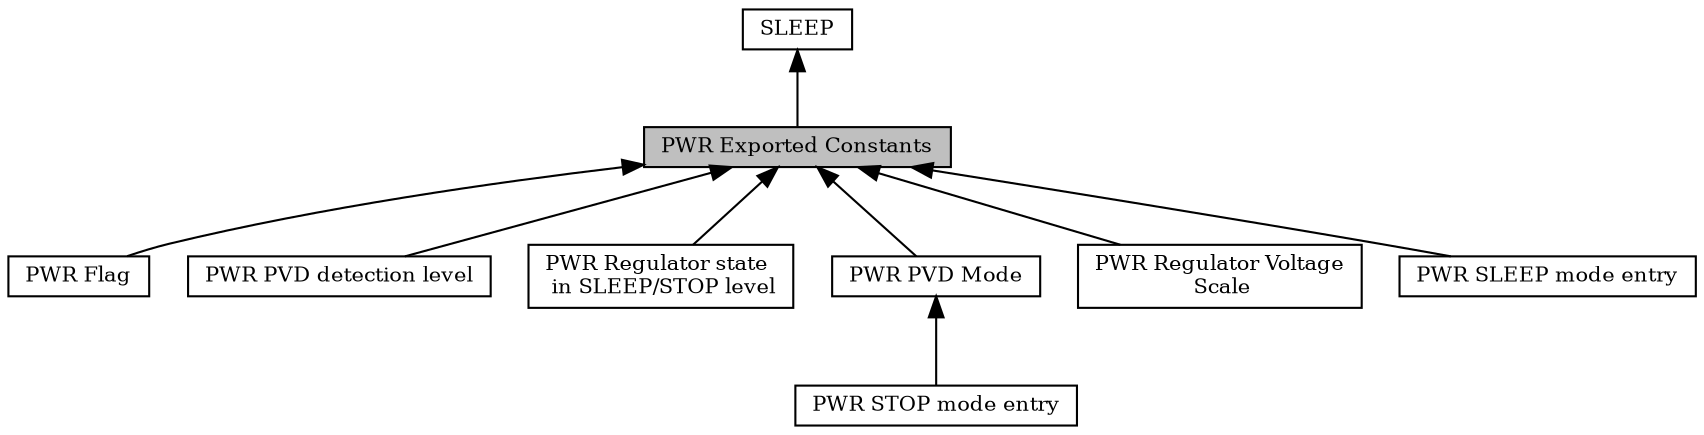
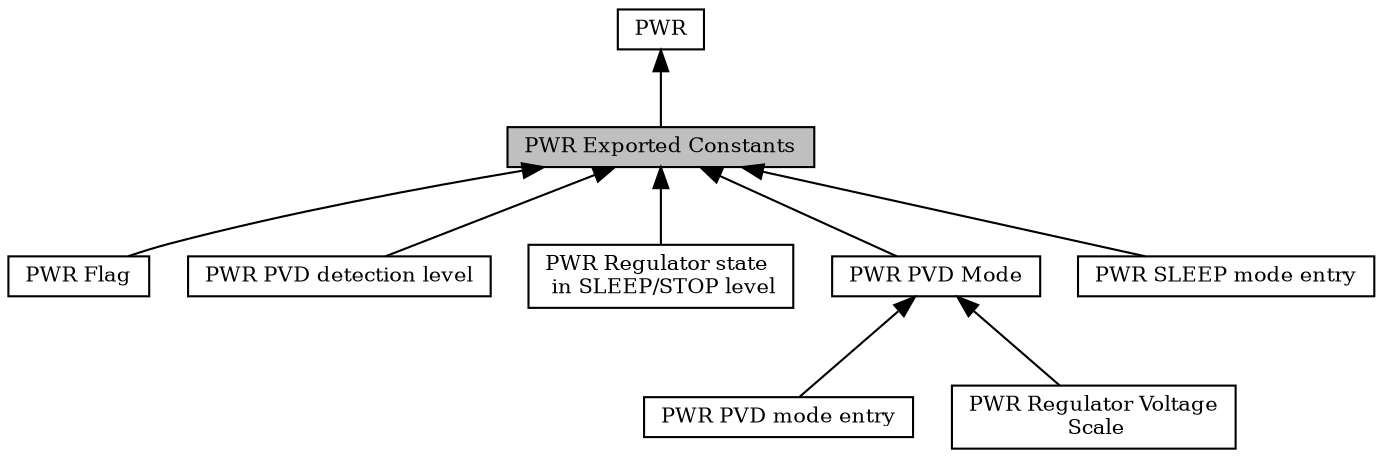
node "SLEEP": label "SLEEP" -> "PWR"
edge "PWR Regulator Voltage Scale" -> "PWR Exported Constants": now "PWR Regulator Voltage Scale" -> "PWR PVD Mode"
node "PWR STOP mode entry": label "PWR STOP mode entry" -> "PWR PVD mode entry"
